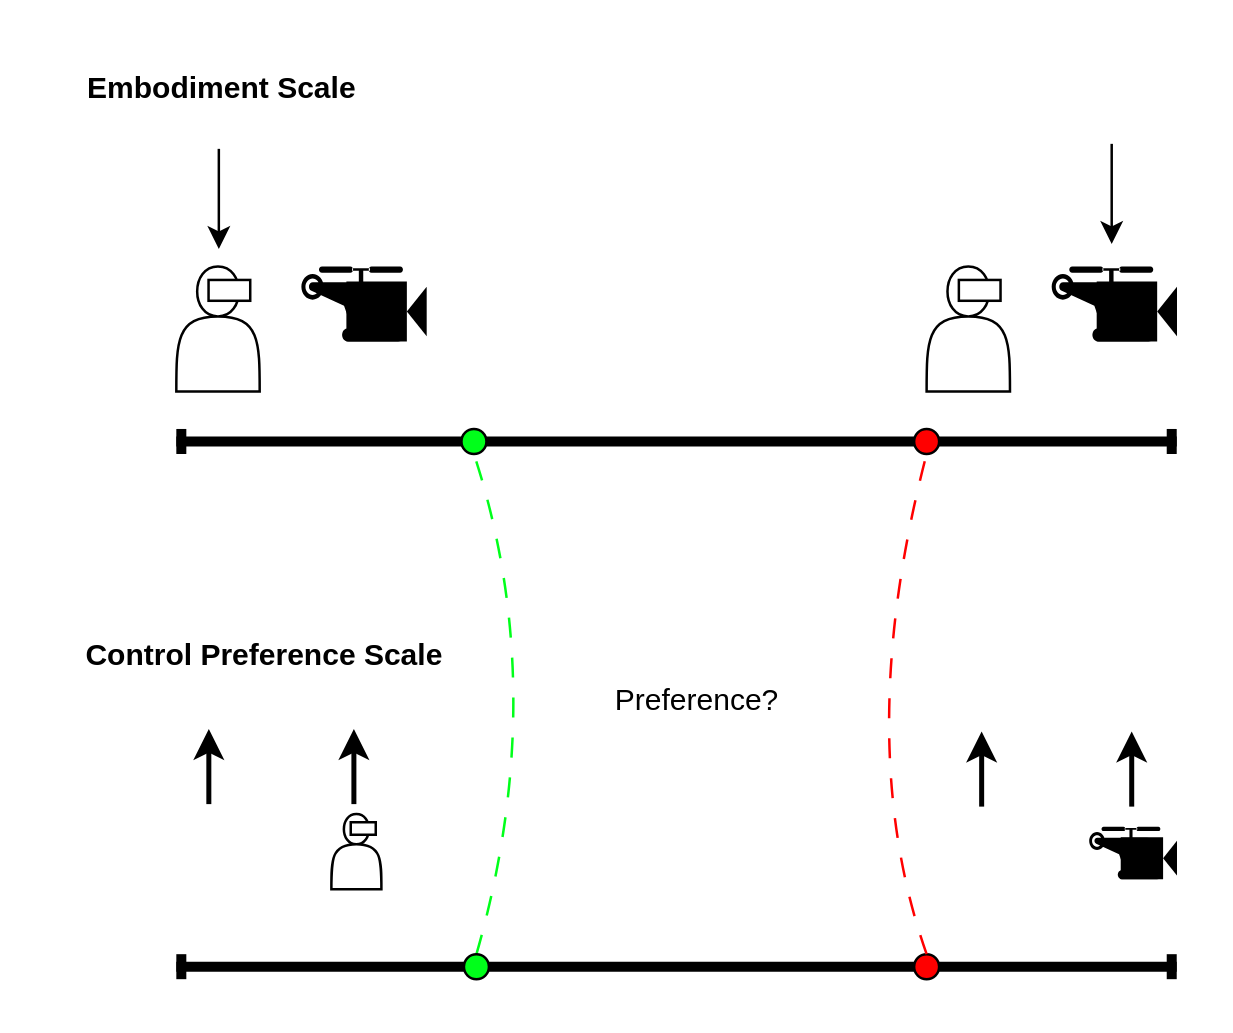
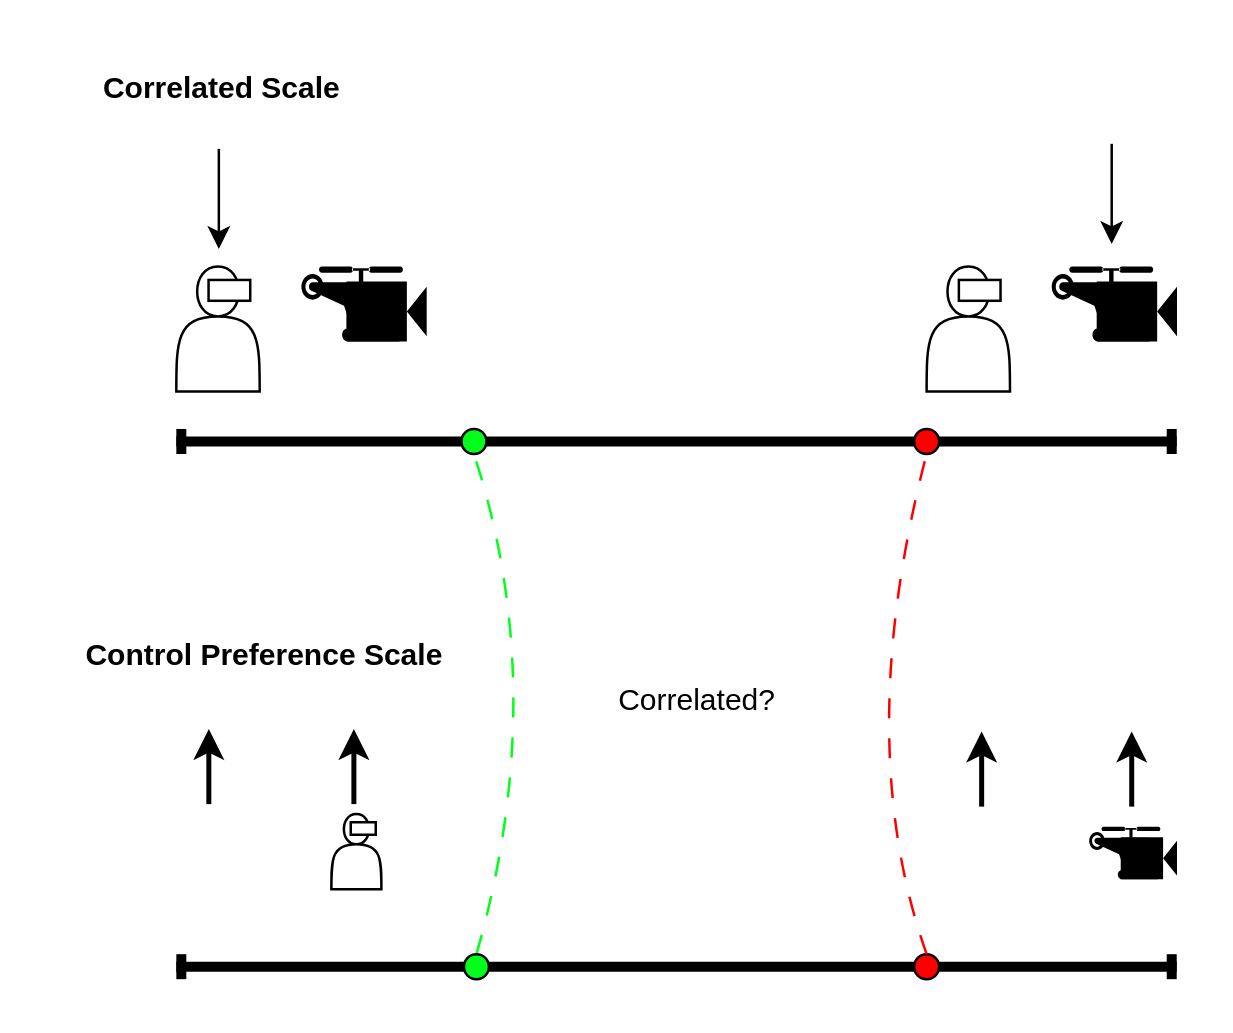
node "Embodiment Scale": label "Embodiment Scale" -> "Correlated Scale"
node "Preference?": label "Preference?" -> "Correlated?"
